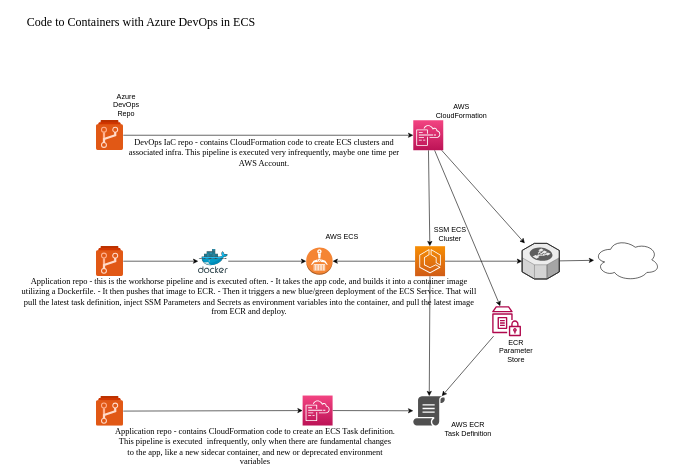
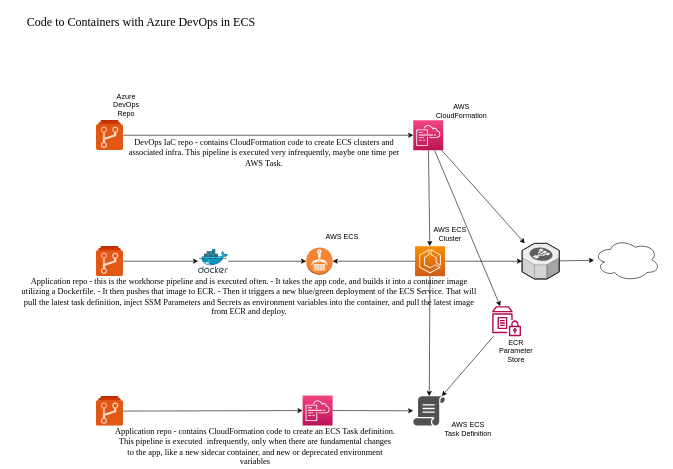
node "DevOps IaC repo - contains CloudFormation code to create ECS clusters and associated infra. This pipeline is executed very infrequently, maybe one time per AWS Account.": label "DevOps IaC repo - contains CloudFormation code to create ECS clusters and associated infra. This pipeline is executed very infrequently, maybe one time per AWS Account." -> "DevOps IaC repo - contains CloudFormation code to create ECS clusters and associated infra. This pipeline is executed very infrequently, maybe one time per AWS Task."
node "SSM ECS Cluster": label "SSM ECS Cluster" -> "AWS ECS Cluster"
node "AWS ECR Task Definition": label "AWS ECR Task Definition" -> "AWS ECS Task Definition"
